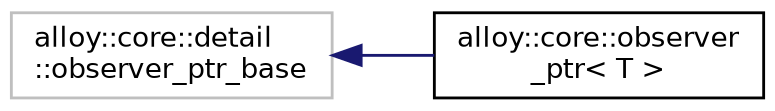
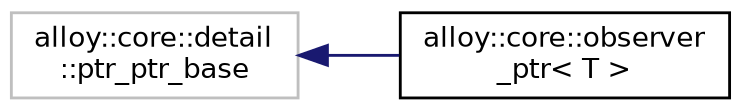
node "alloy::core::detail ::observer_ptr_base": label "alloy::core::detail ::observer_ptr_base" -> "alloy::core::detail ::ptr_ptr_base"
